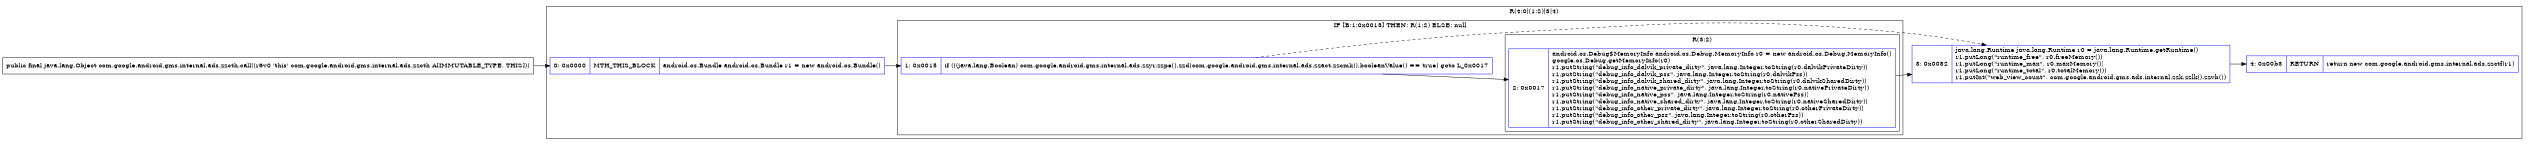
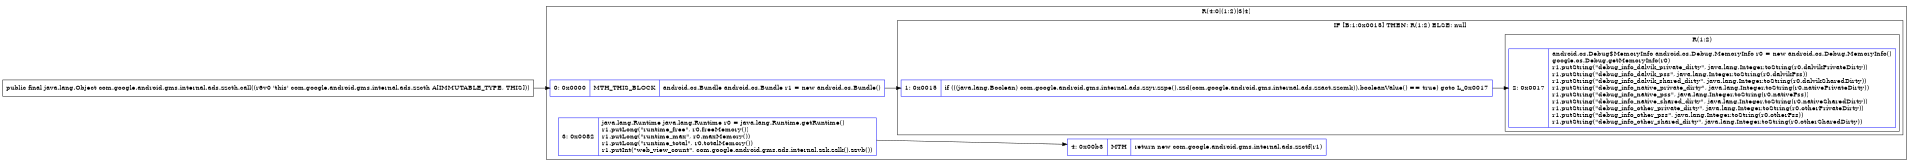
edge "1: 0x0015" -> "3: 0x0082": removed
cluster "R(3:2)": label "R(3:2)" -> "R(1:2)"
node "4: 0x00b3": text "RETURN" -> "MTH"
edge "2: 0x0017" -> "3: 0x0082": removed
